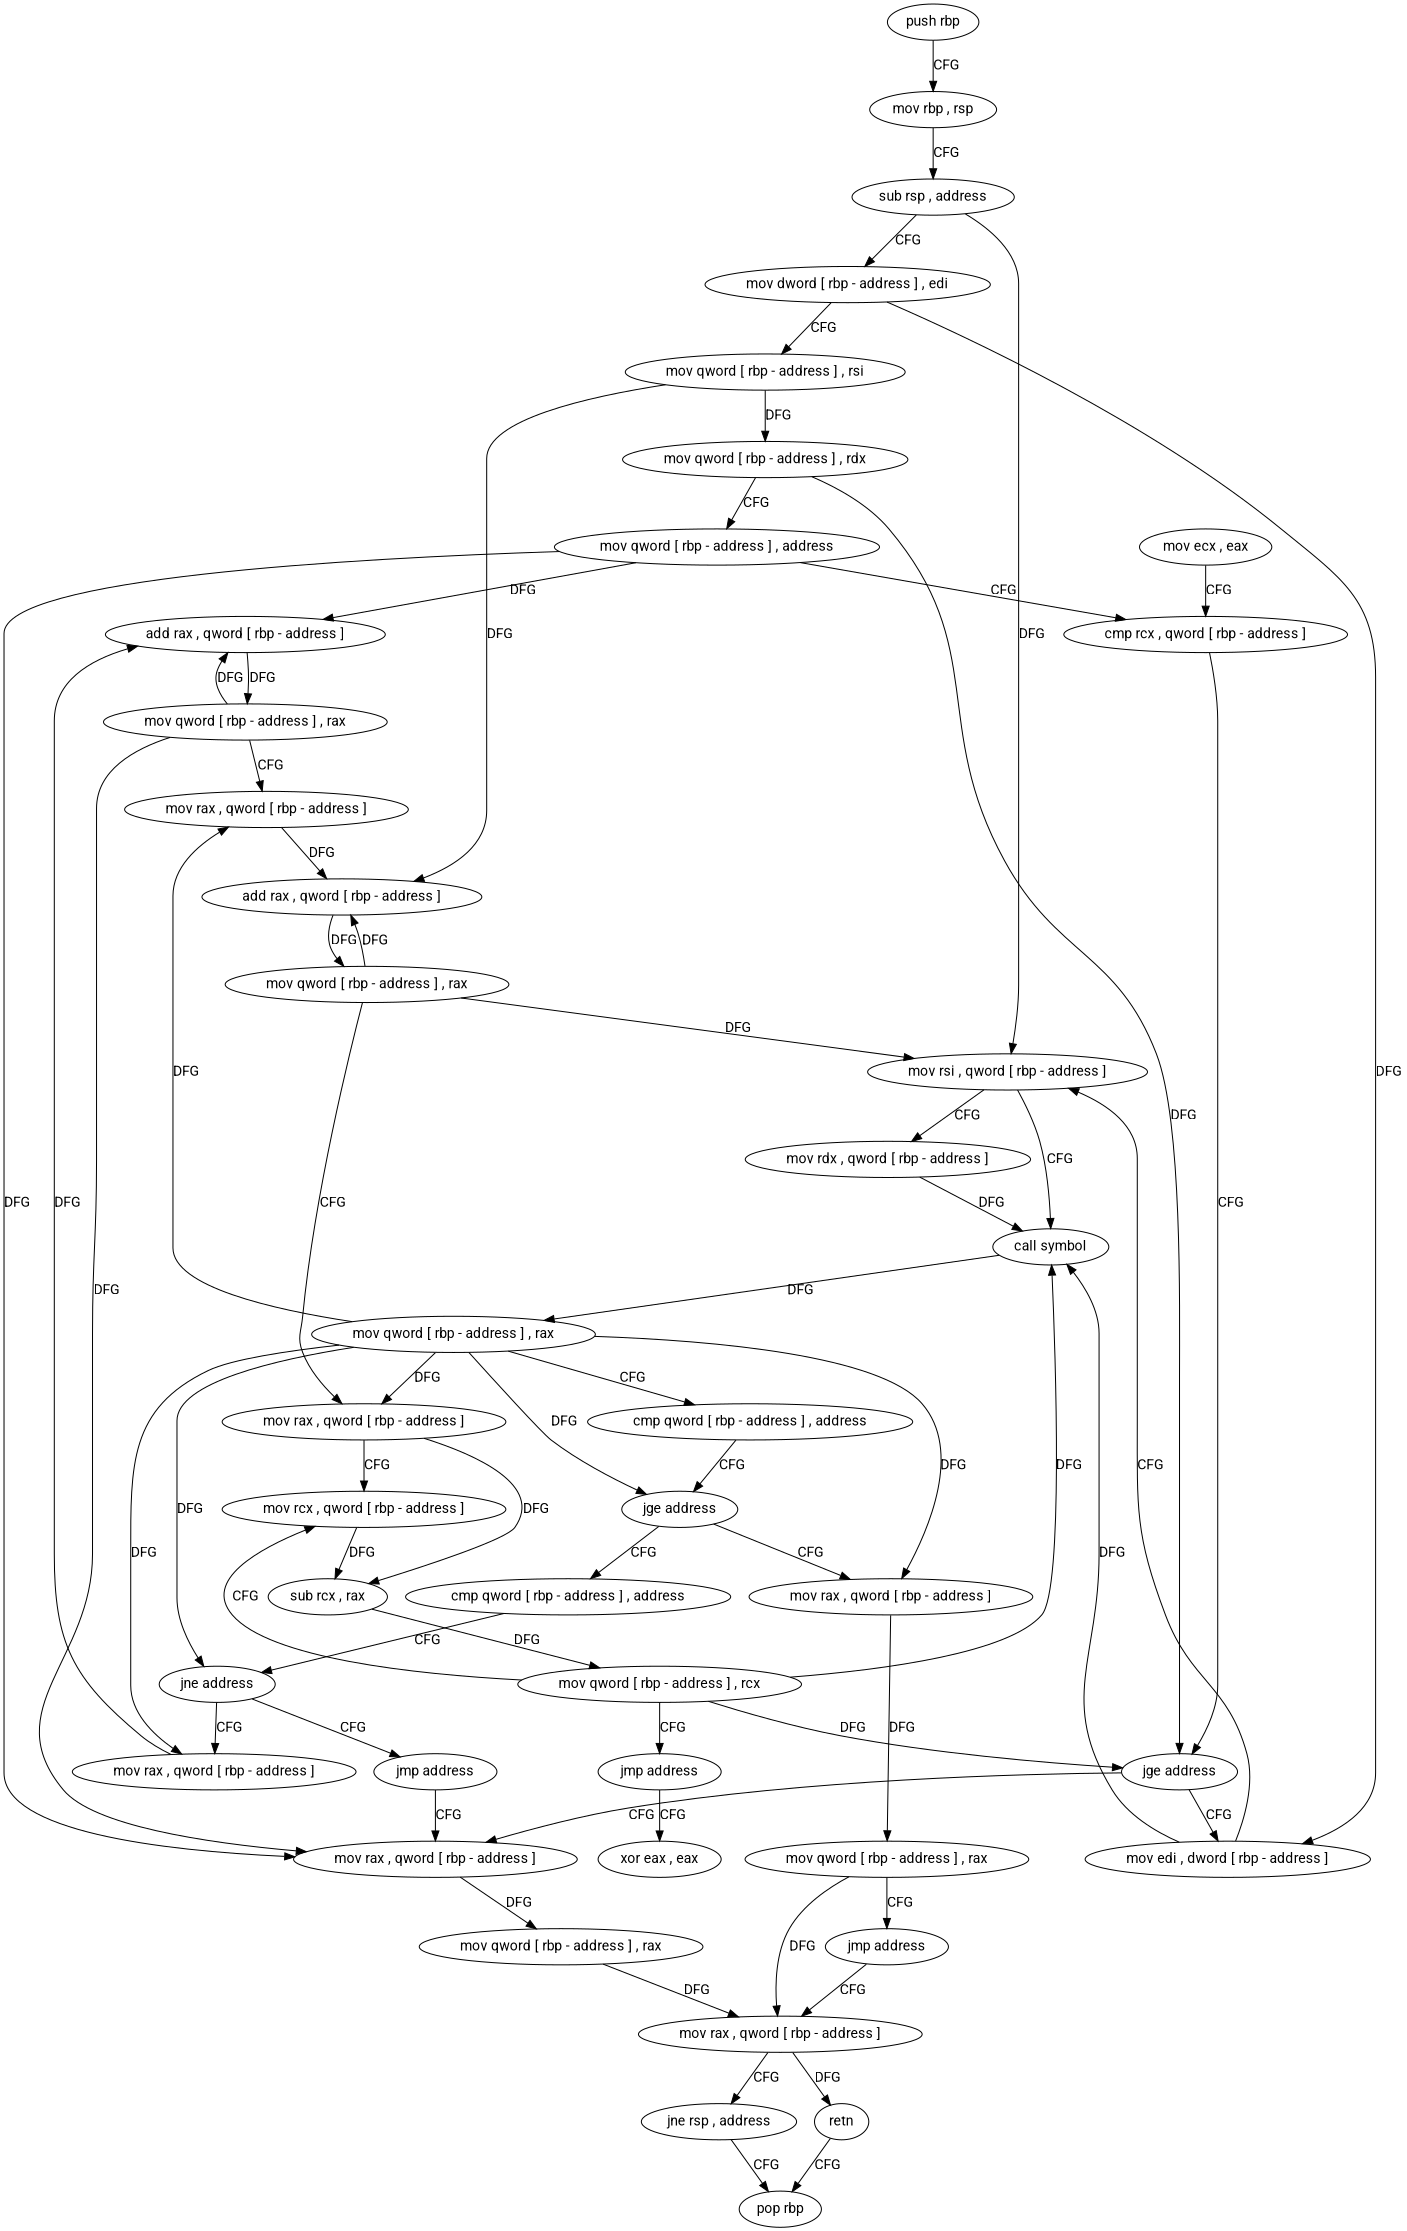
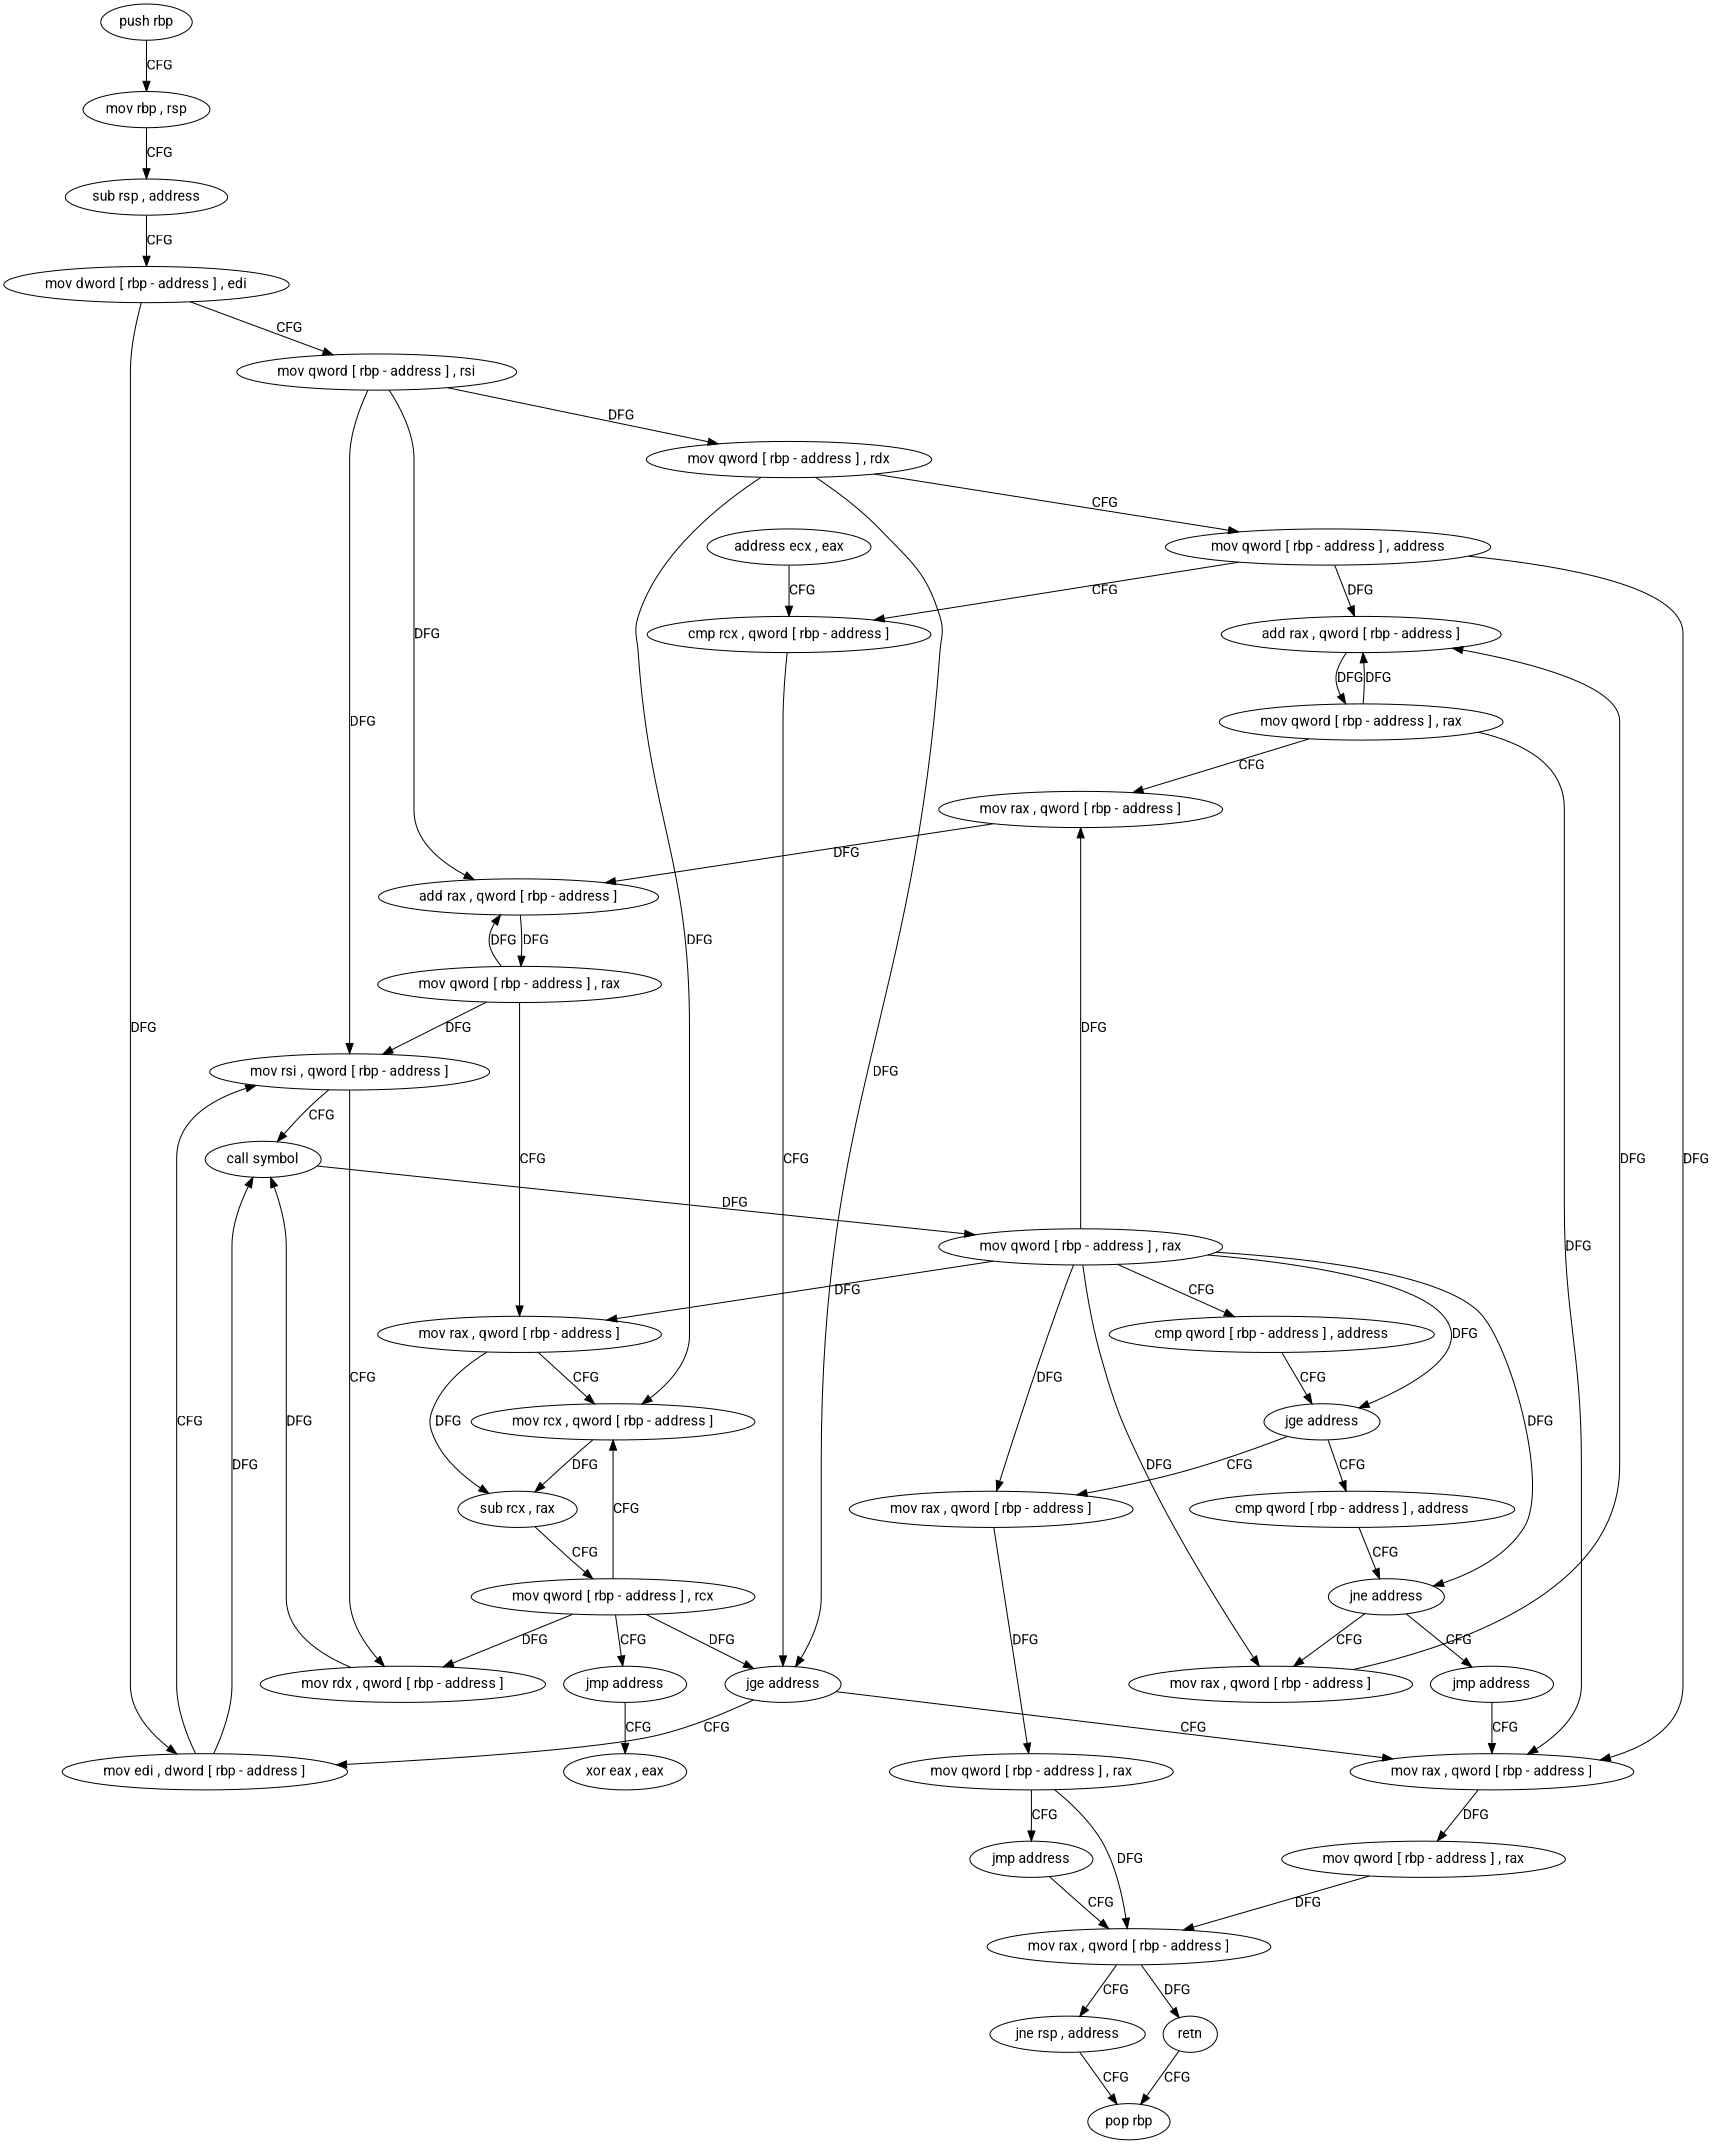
node "mov ecx , eax": label "mov ecx , eax" -> "address ecx , eax"
edge "sub rsp , address" -> "mov rsi , qword [ rbp - address ]": now "mov qword [ rbp - address ] , rsi" -> "mov rsi , qword [ rbp - address ]"
edge "mov qword [ rbp - address ] , rdx" -> "mov rcx , qword [ rbp - address ]": added, label "DFG"
edge "mov qword [ rbp - address ] , rcx" -> "call symbol": now "mov qword [ rbp - address ] , rcx" -> "mov rdx , qword [ rbp - address ]"
edge "sub rcx , rax" -> "mov qword [ rbp - address ] , rcx": label "DFG" -> "CFG"
